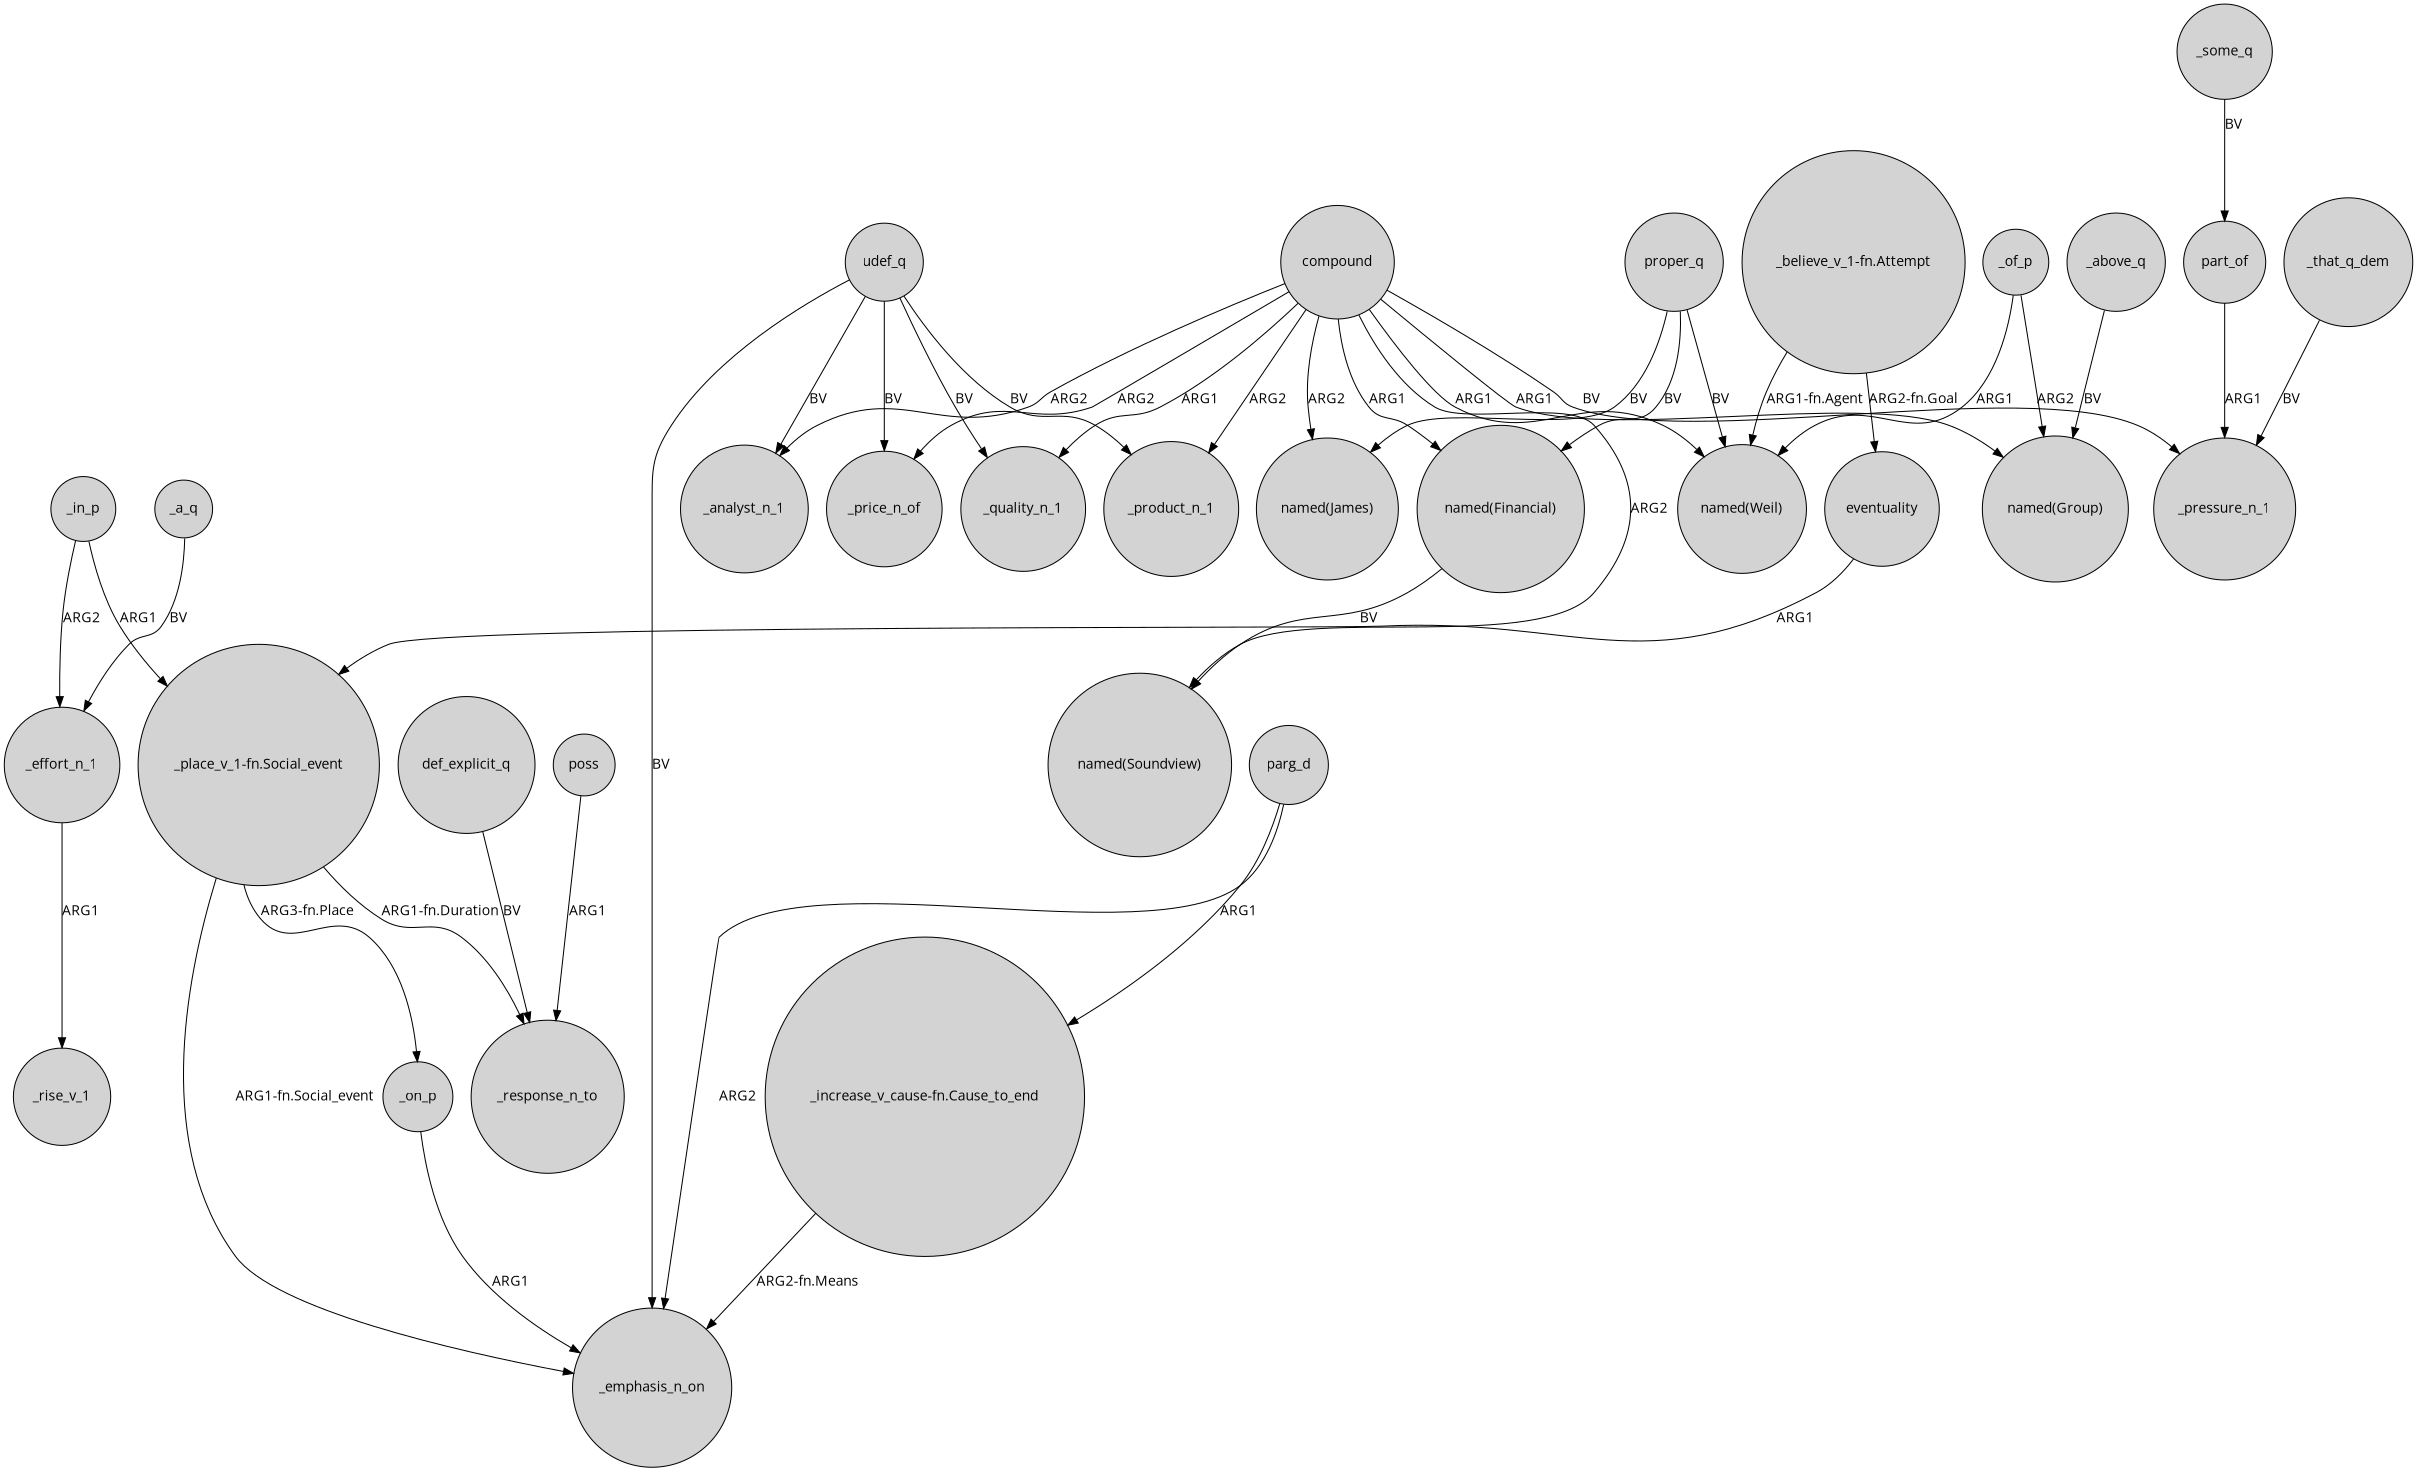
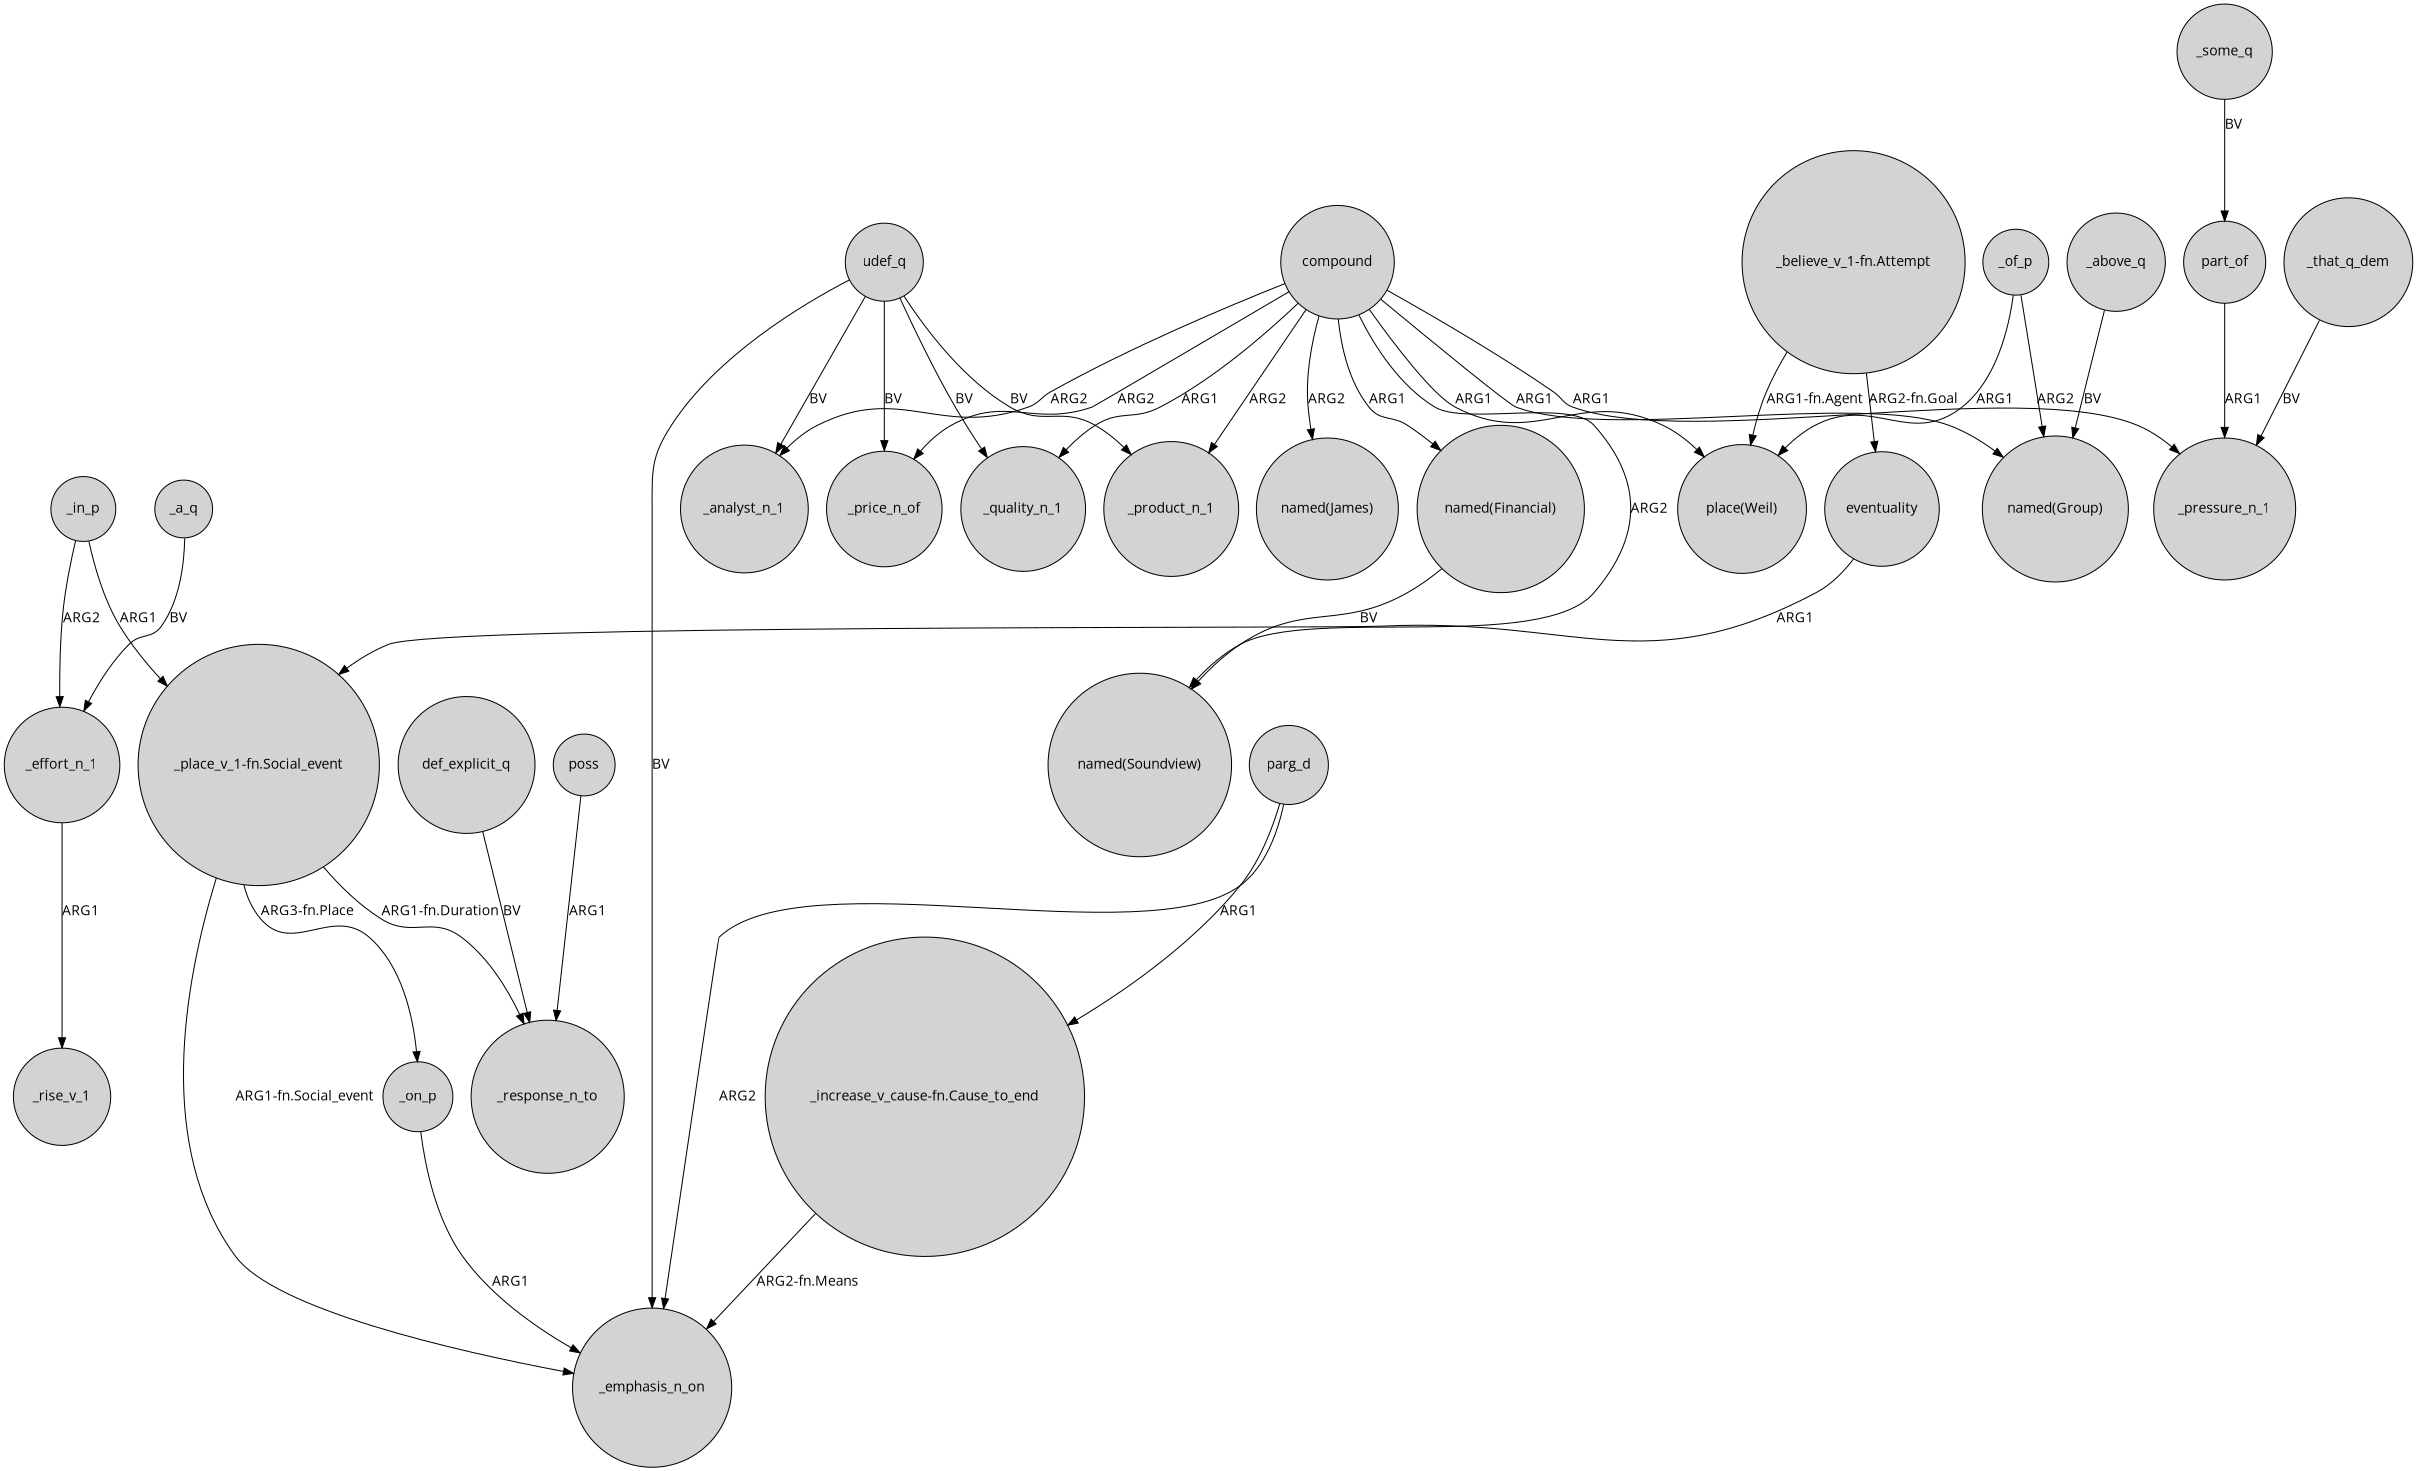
node "proper_q": removed
edge "compound" -> "_pressure_n_1": label "BV" -> "ARG1"
node "named(Weil)": label "named(Weil)" -> "place(Weil)"
